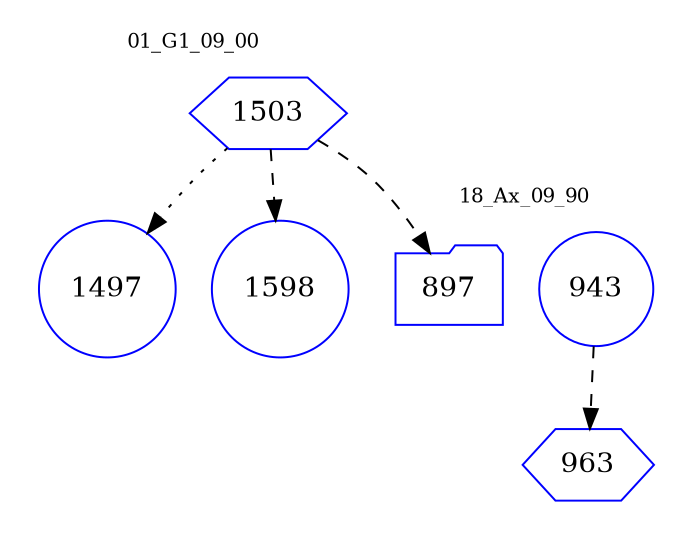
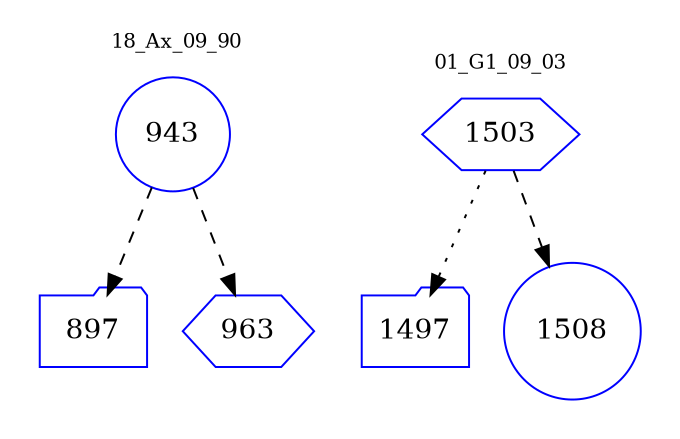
cluster "01_G1_09_00": label "01_G1_09_00" -> "01_G1_09_03"
edge "1503" -> "897": now "943" -> "897"
node "1497": shape circle -> folder
node "1598": label "1598" -> "1508"
